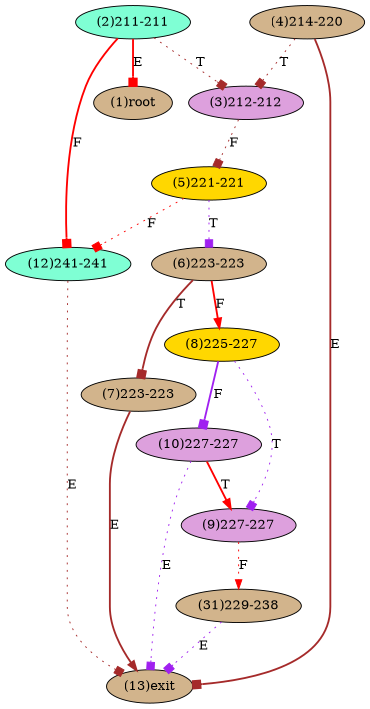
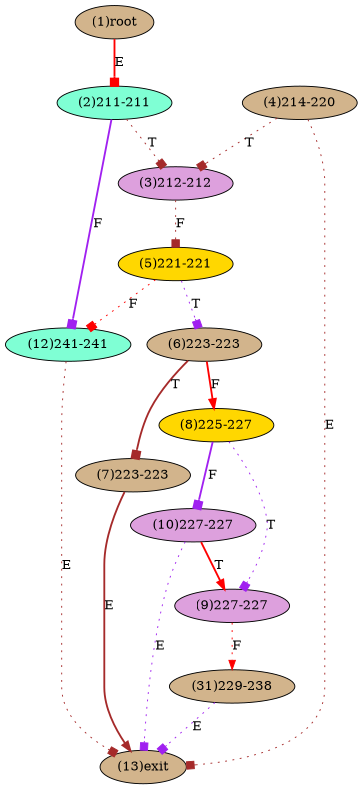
edge "(2)211-211" -> "(1)root": reversed
edge "(2)211-211" -> "(12)241-241": color red -> purple
edge "(4)214-220" -> "(13)exit": style bold -> dotted
